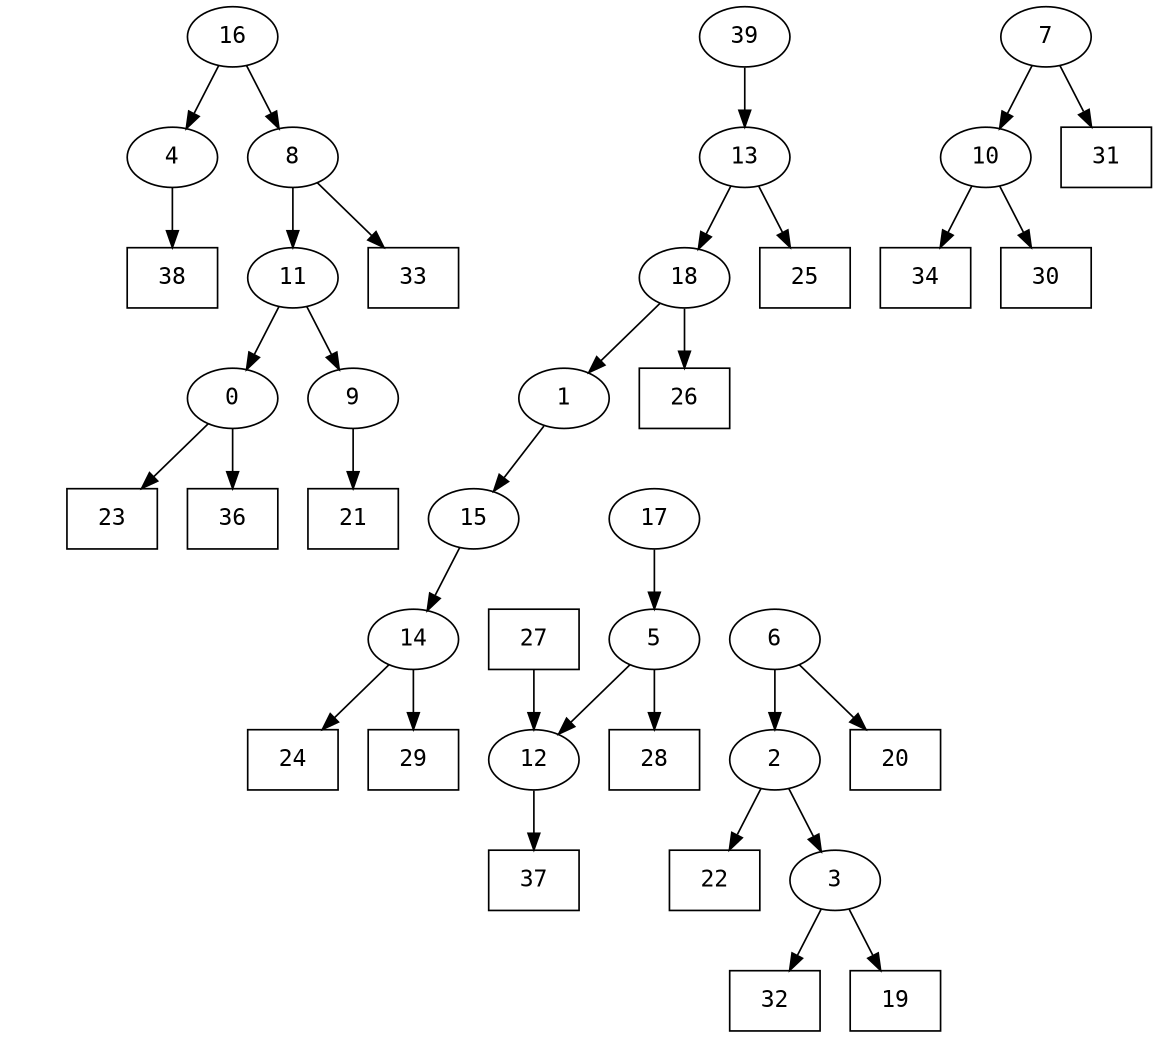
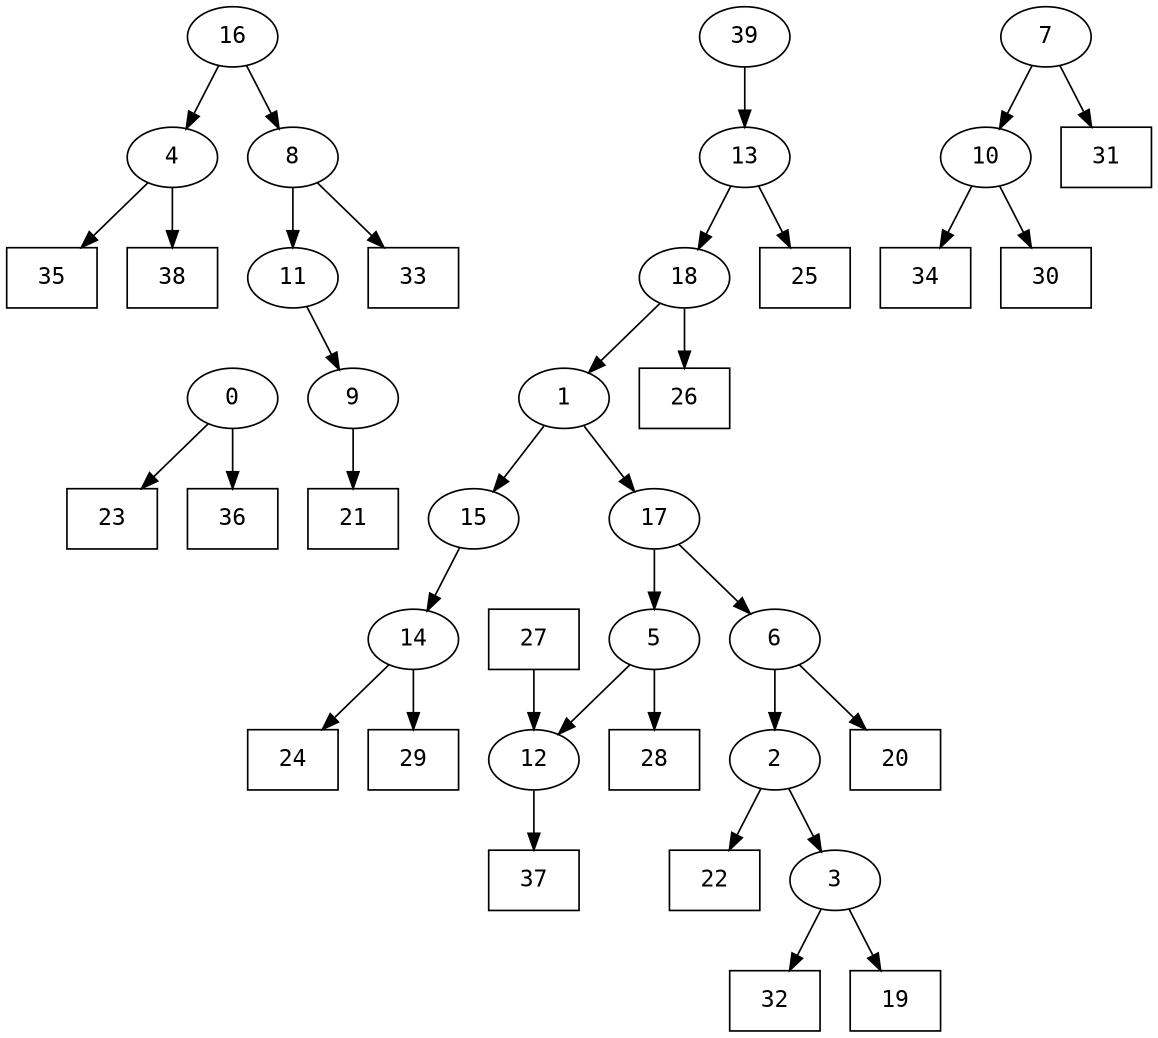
node "35": added
edge "11" -> "0": removed
edge "1" -> "17": added
edge "17" -> "6": added
